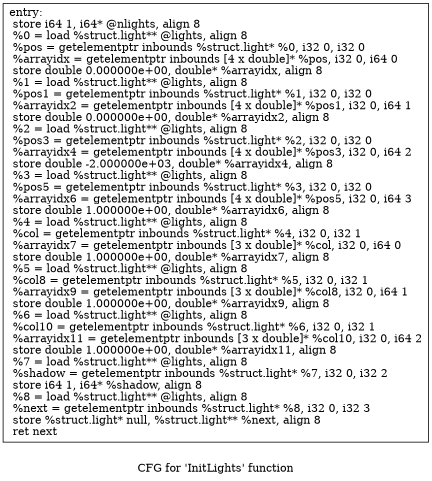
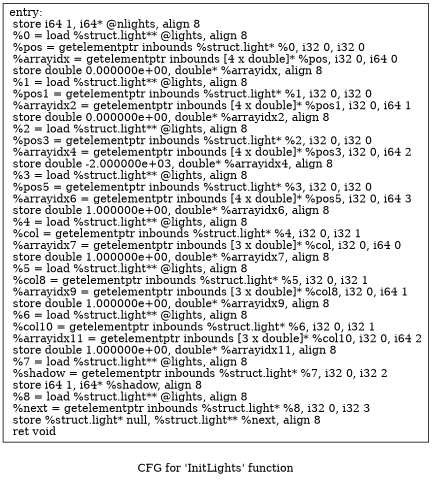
node "entry:": text "ret next" -> "ret void"
